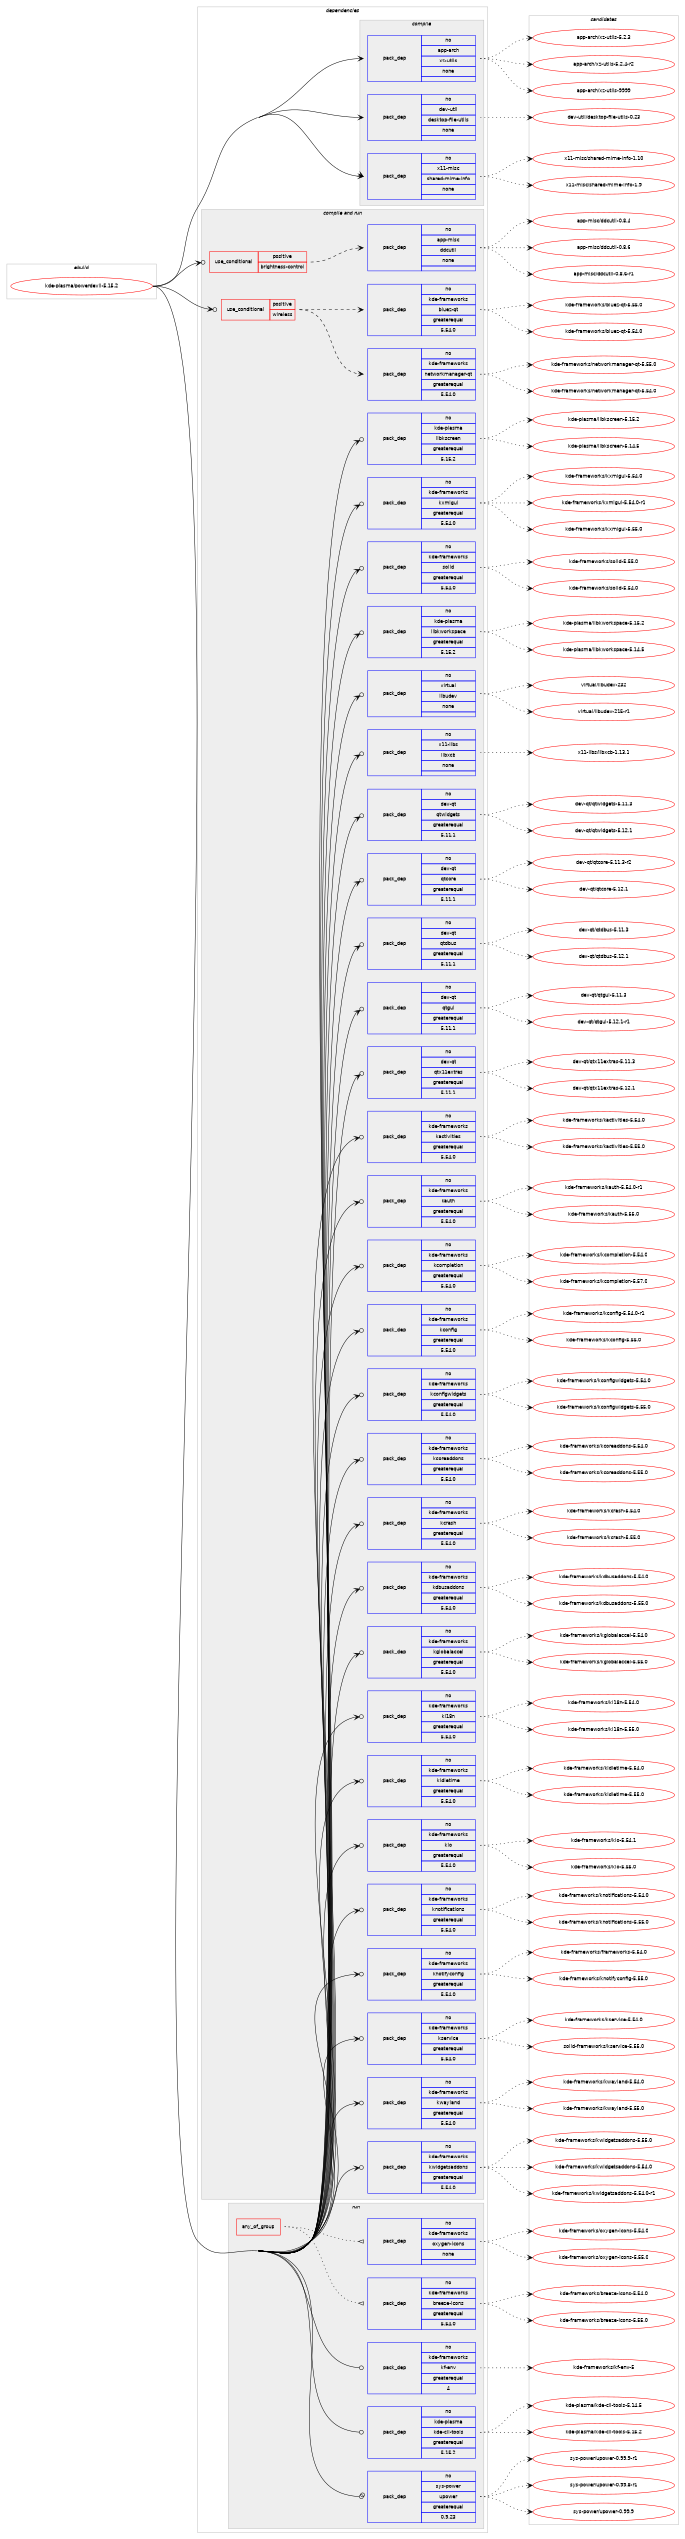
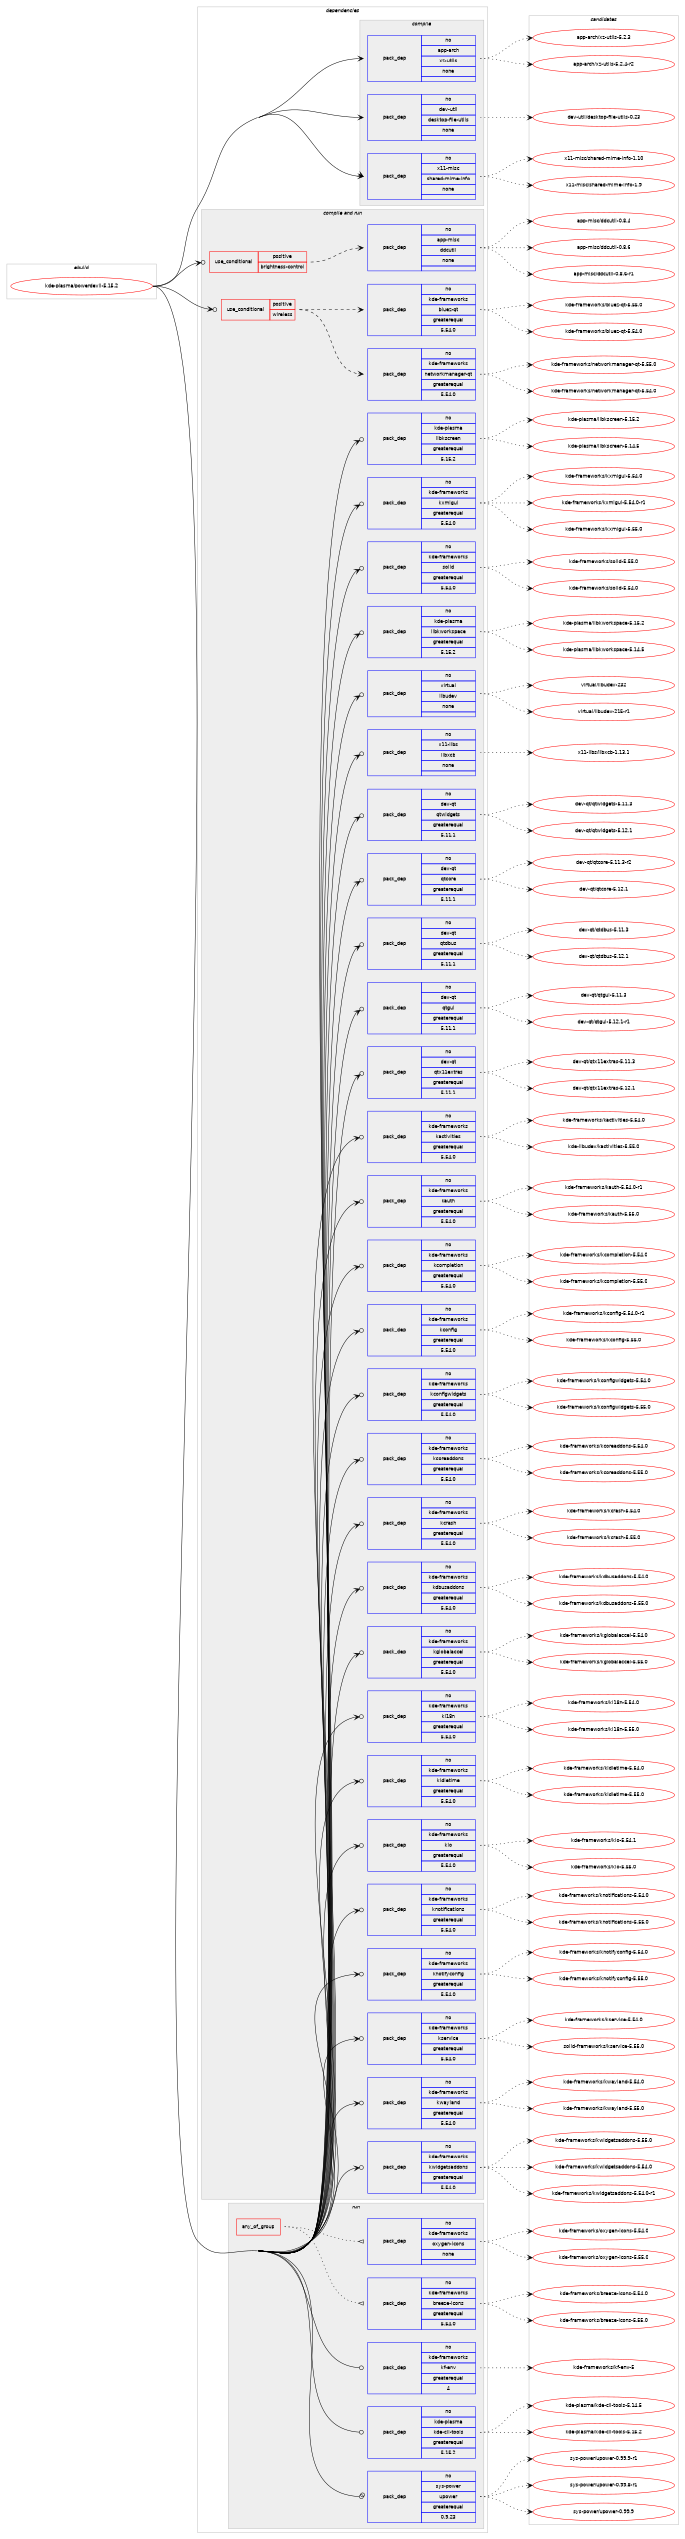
node "app-arch/xz-utils-9999": removed
node "kde-frameworks/kactivities-5.55.0": label "kde-frameworks/kactivities-5.55.0" -> "kde-libudev/kactivities-5.55.0"
node "kde-frameworks/kcompletion-5.57.0": label "kde-frameworks/kcompletion-5.57.0" -> "kde-frameworks/kcompletion-5.55.0"
node "kde-frameworks/frameworks-5.54.0": label "kde-frameworks/frameworks-5.54.0" -> "kde-frameworks/knotifyconfig-5.54.0"
